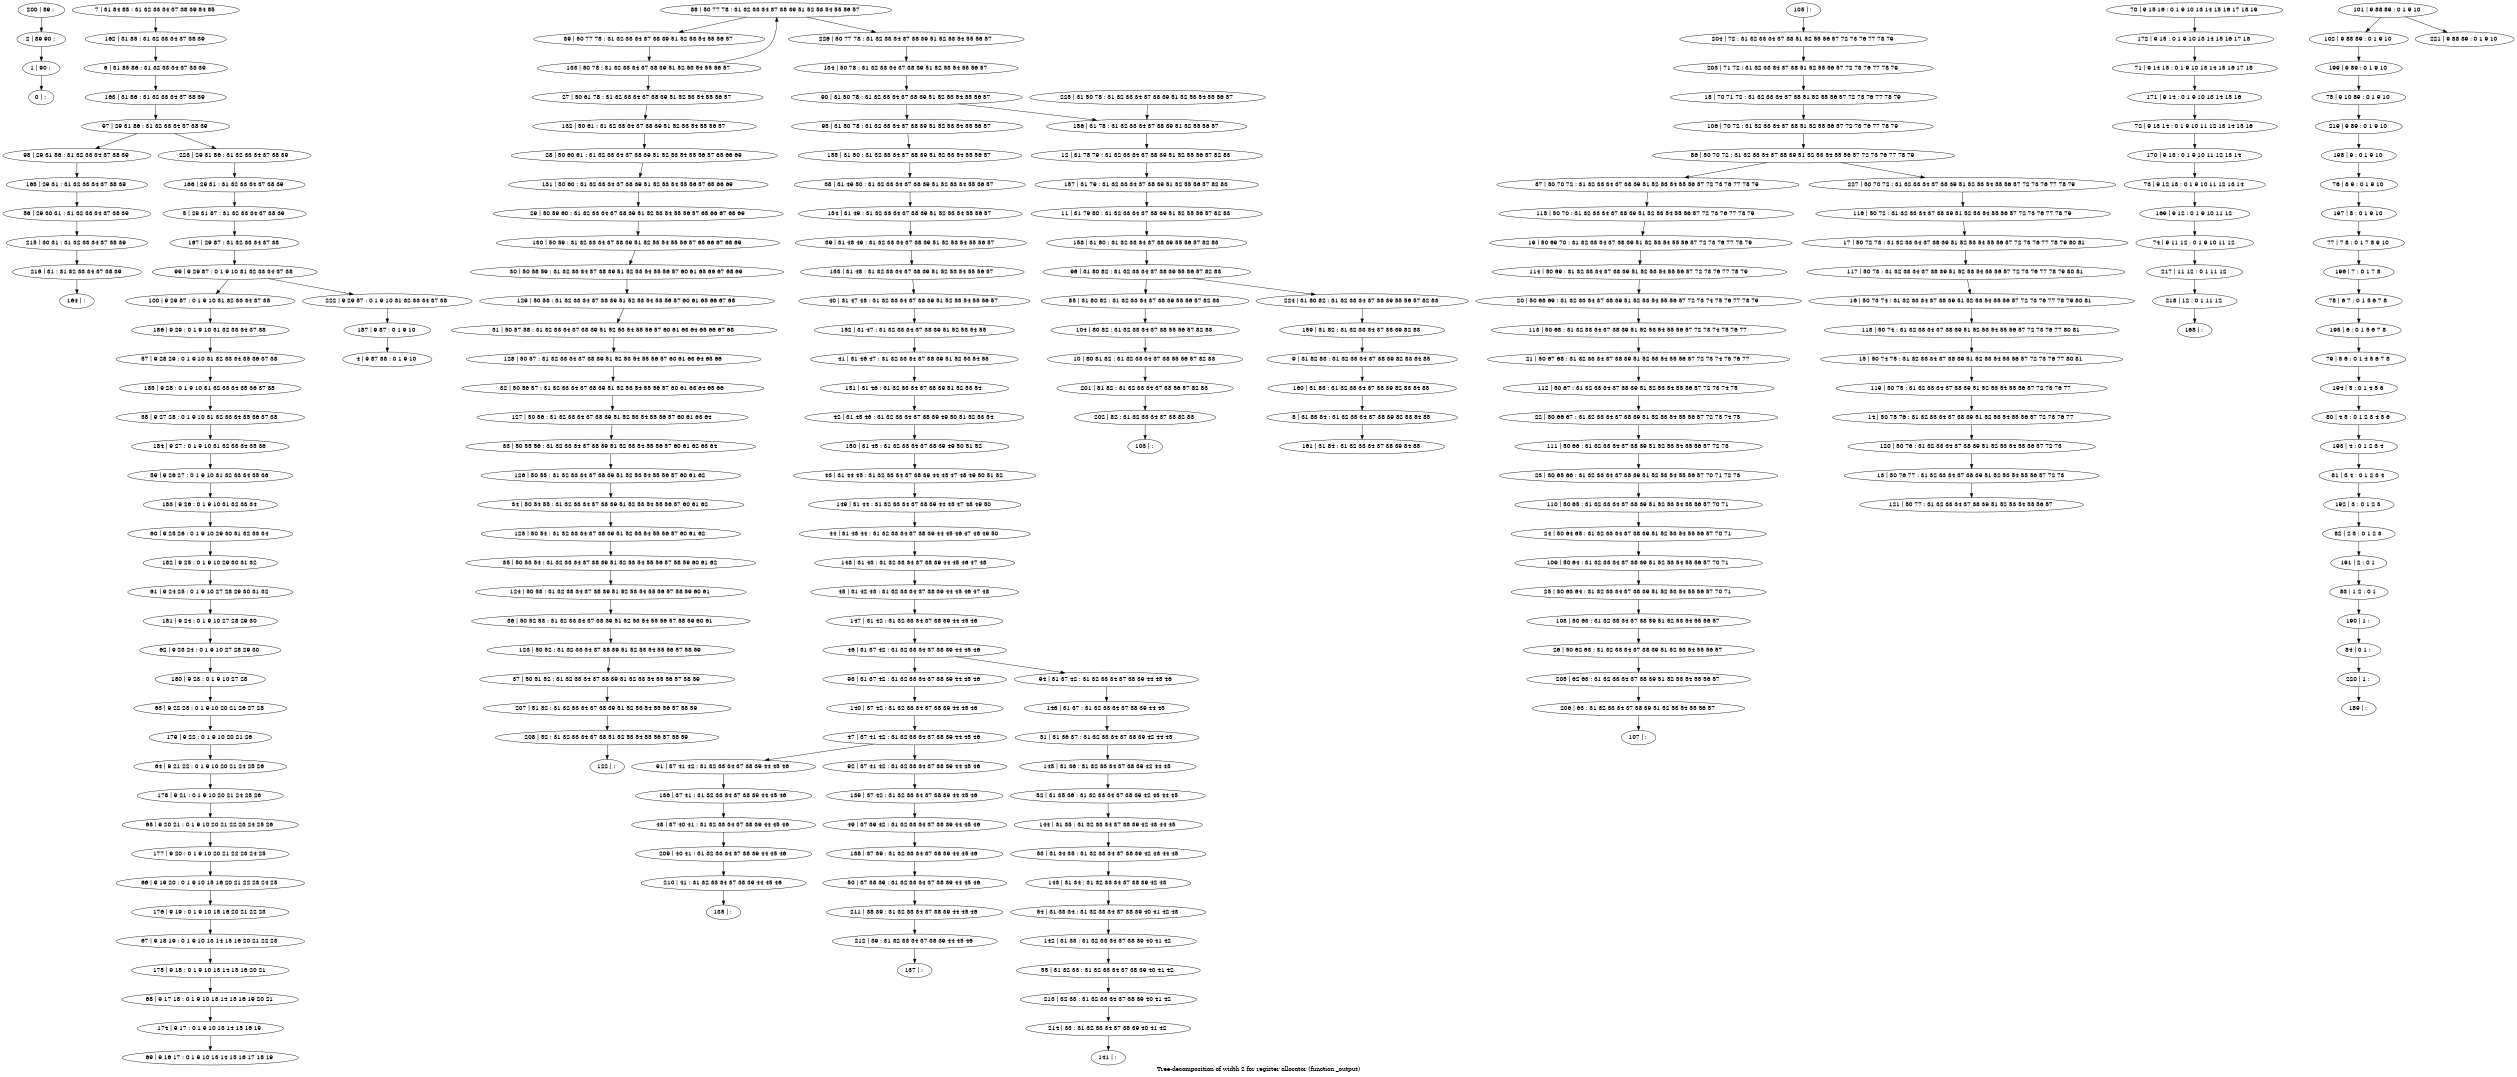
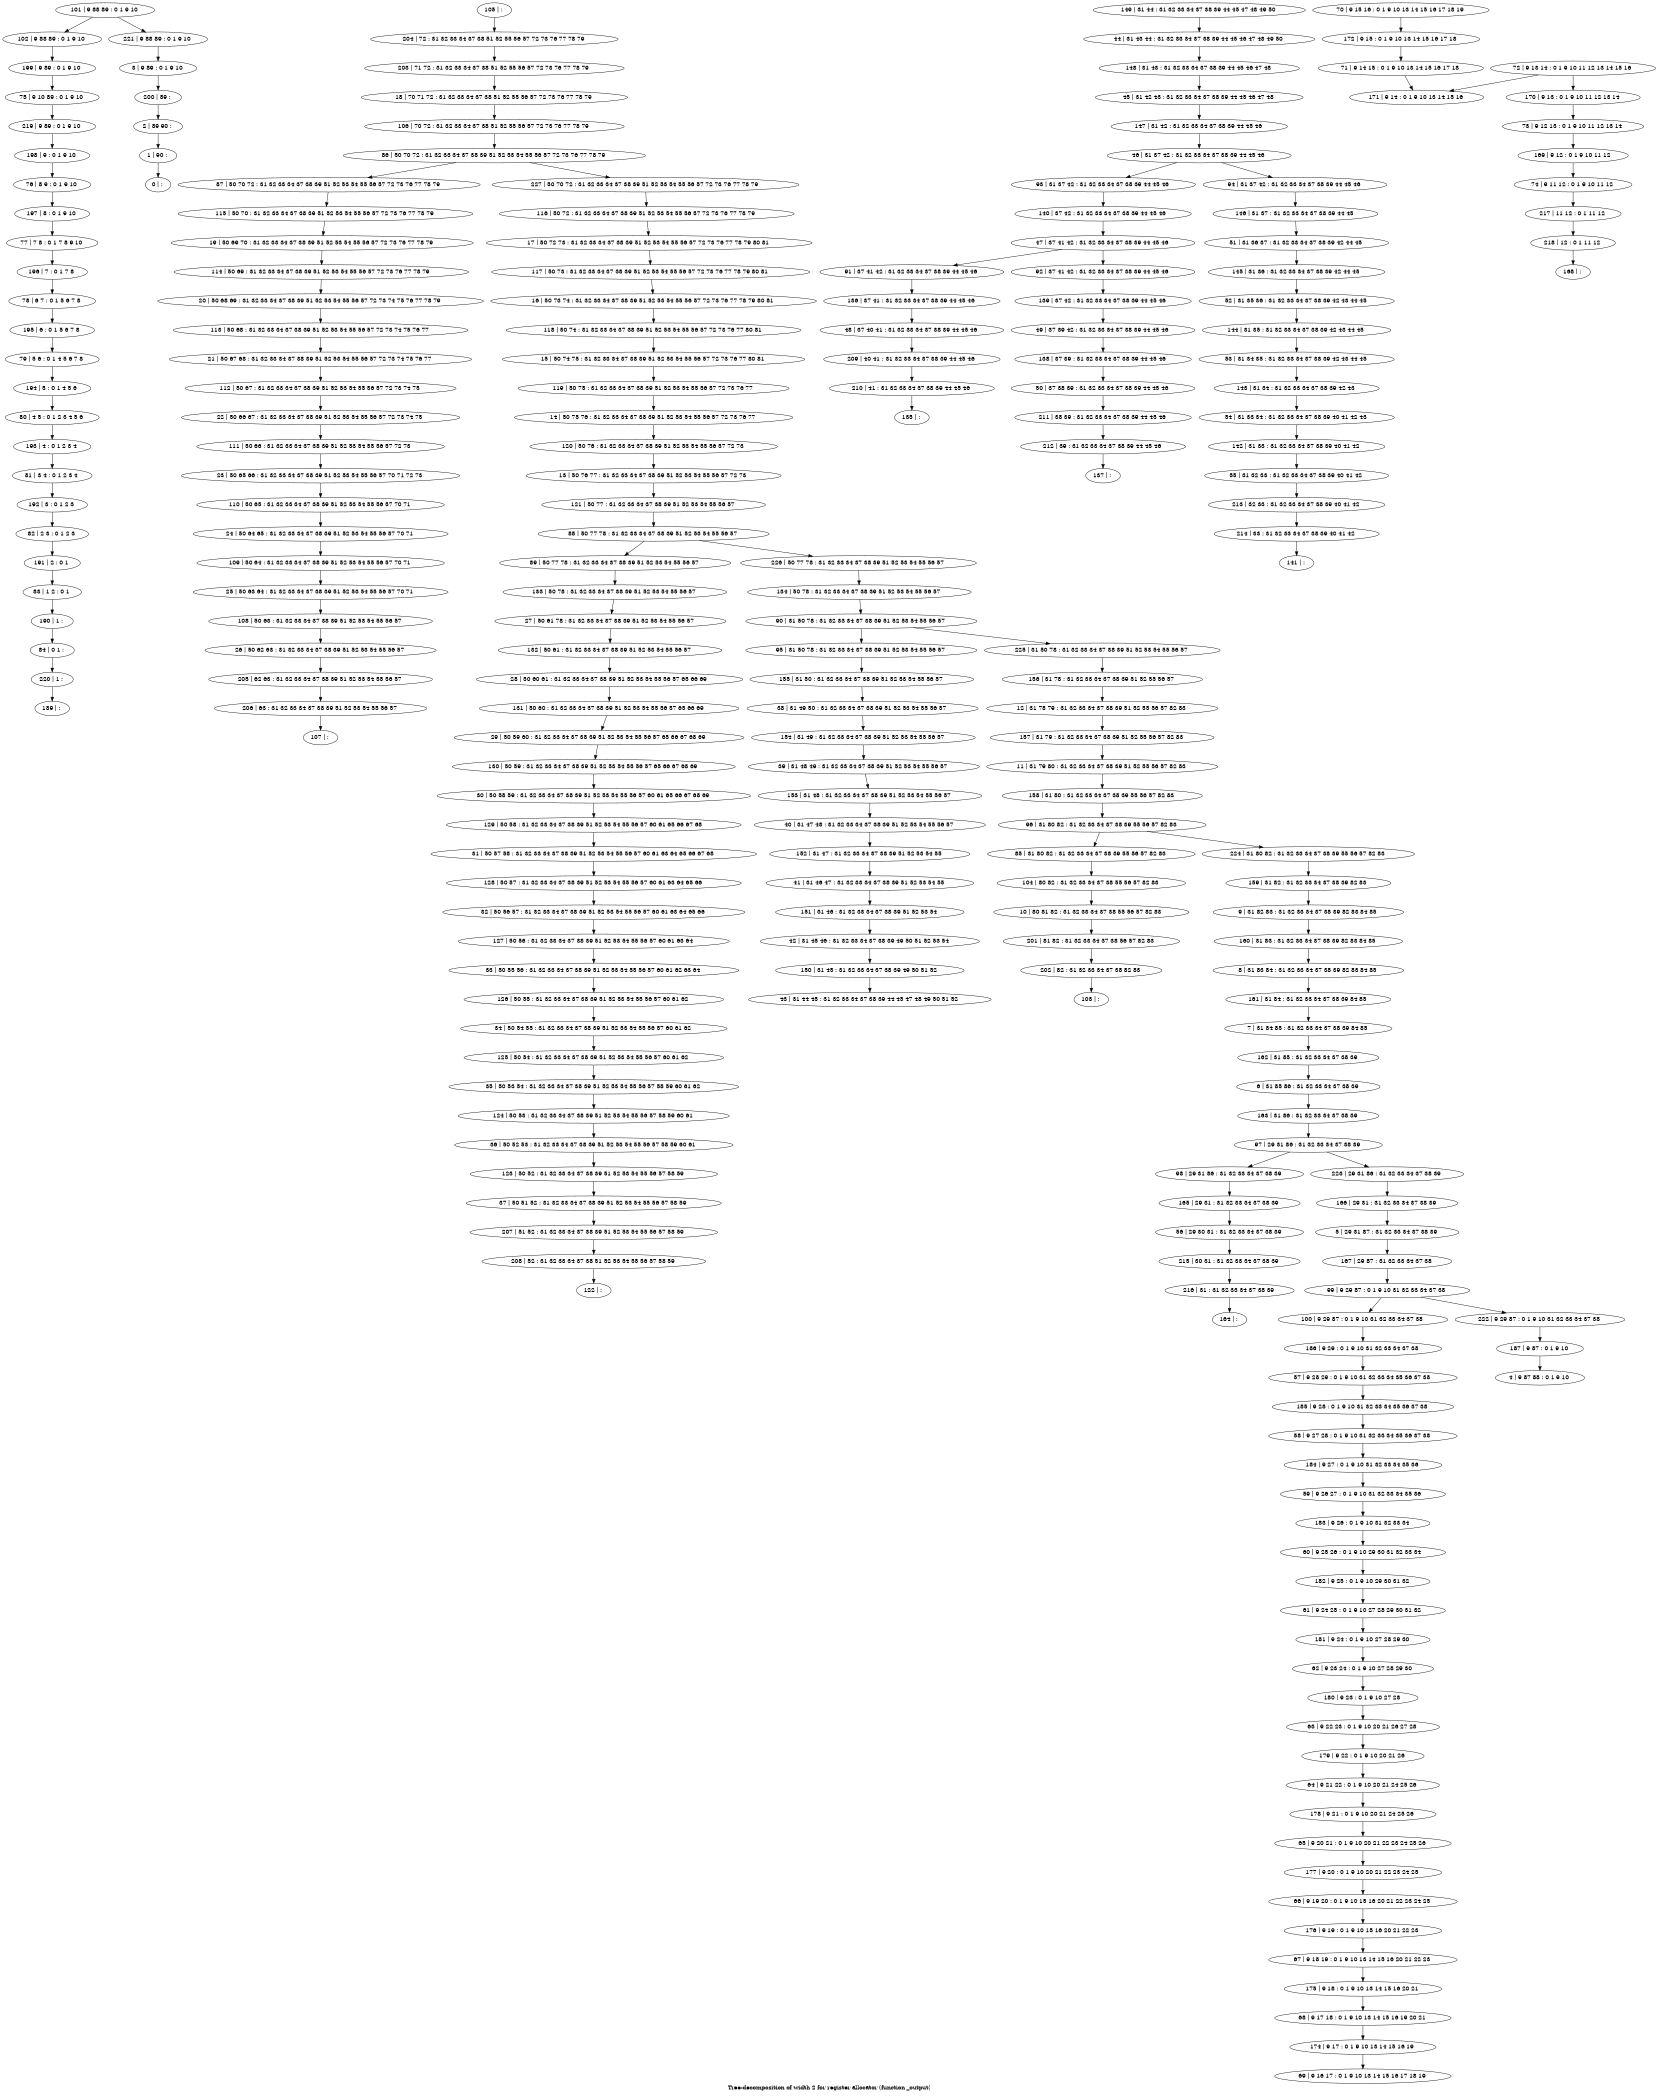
edge "133 | 50 78 : 31 32 33 34 37 38 39 51 52 53 54 55 56 57" -> "88 | 50 77 78 : 31 32 33 34 37 38 39 51 52 53 54 55 56 57": now "121 | 50 77 : 31 32 33 34 37 38 39 51 52 53 54 55 56 57" -> "88 | 50 77 78 : 31 32 33 34 37 38 39 51 52 53 54 55 56 57"
node "3 | 9 89 : 0 1 9 10": added
edge "171 | 9 14 : 0 1 9 10 13 14 15 16" -> "72 | 9 13 14 : 0 1 9 10 11 12 13 14 15 16": reversed
edge "90 | 31 50 78 : 31 32 33 34 37 38 39 51 52 53 54 55 56 57" -> "156 | 31 78 : 31 32 33 34 37 38 39 51 52 55 56 57": now "90 | 31 50 78 : 31 32 33 34 37 38 39 51 52 53 54 55 56 57" -> "225 | 31 50 78 : 31 32 33 34 37 38 39 51 52 53 54 55 56 57"
edge "43 | 31 44 45 : 31 32 33 34 37 38 39 44 45 47 48 49 50 51 52" -> "149 | 31 44 : 31 32 33 34 37 38 39 44 45 47 48 49 50": removed
edge "161 | 31 84 : 31 32 33 34 37 38 39 84 85" -> "7 | 31 84 85 : 31 32 33 34 37 38 39 84 85": added
